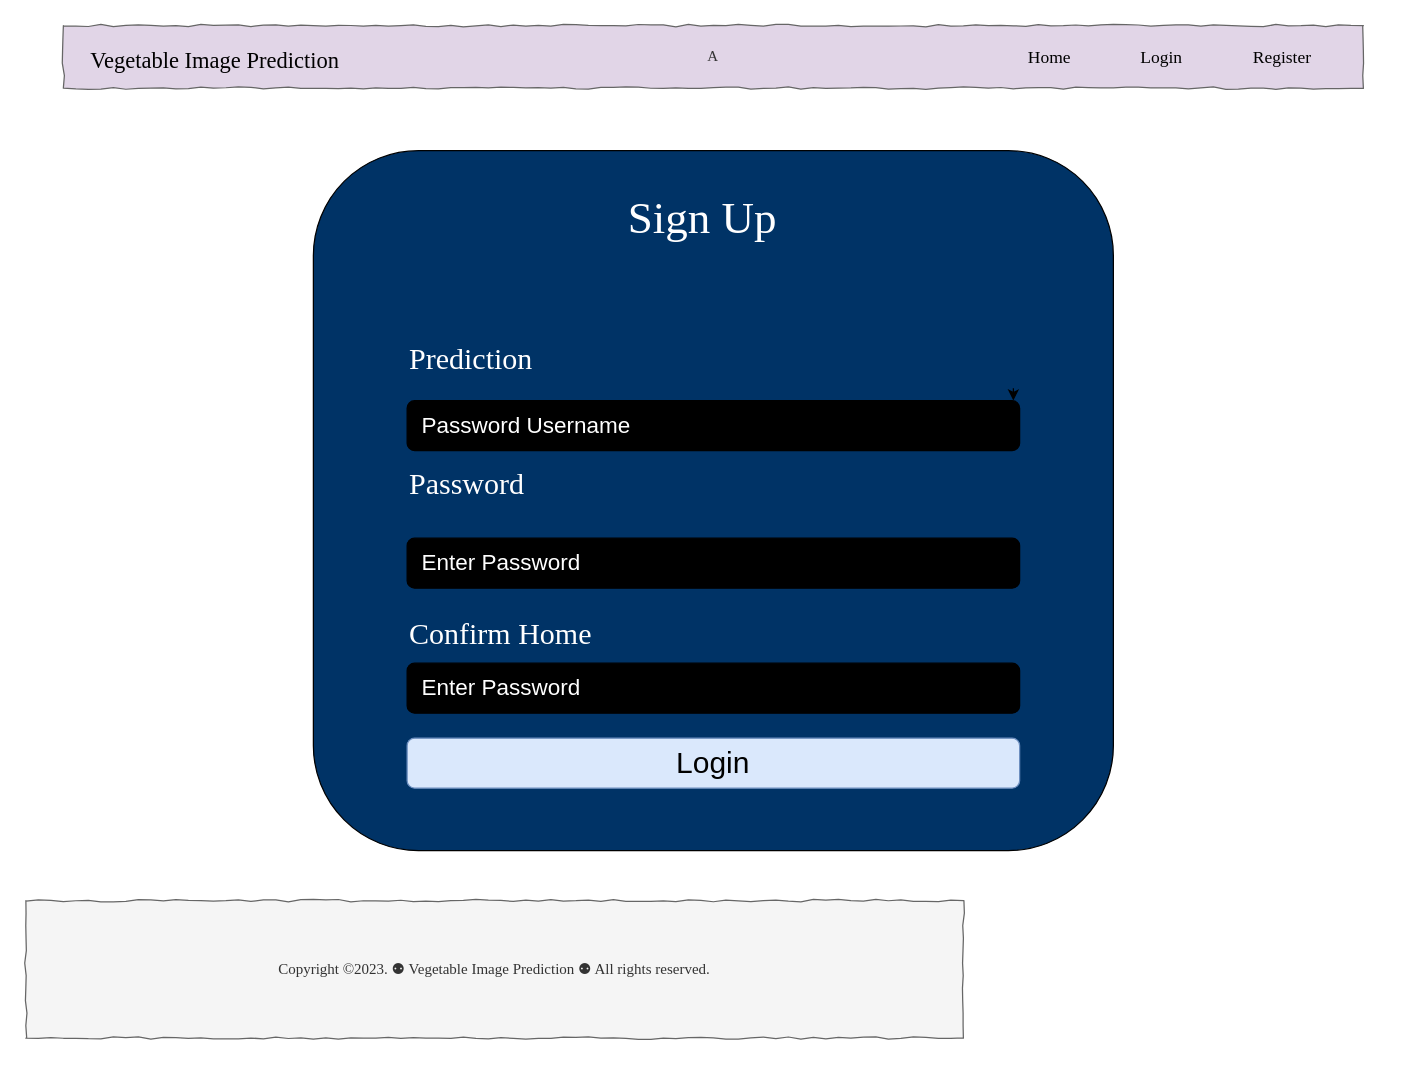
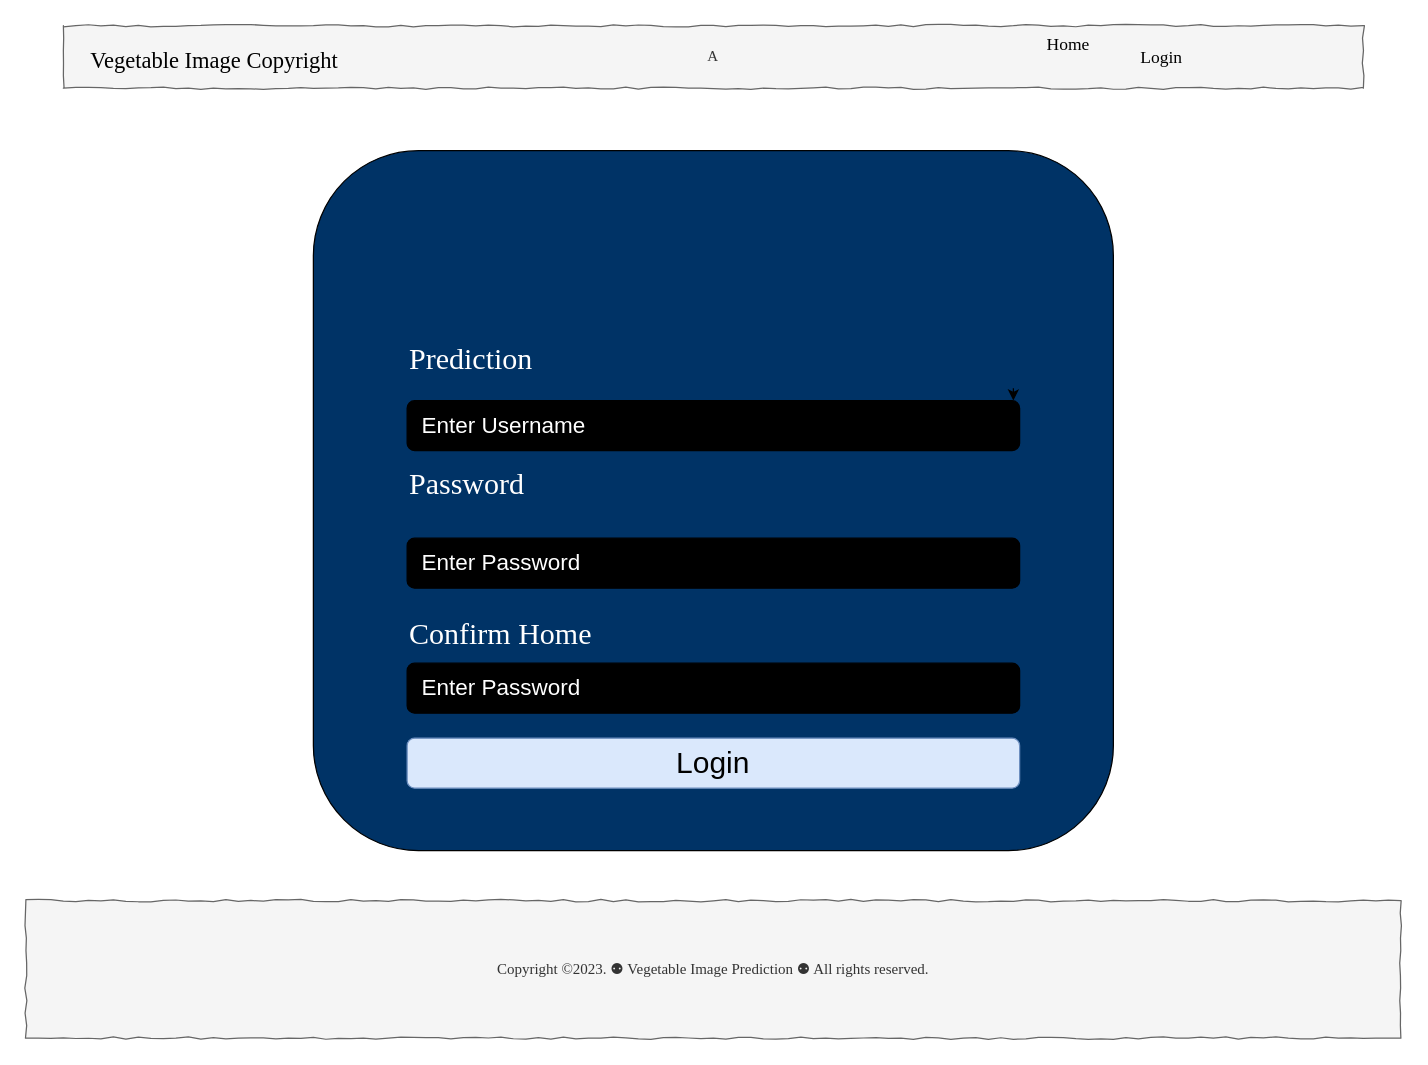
node "A": fillcolor #e1d5e7 -> #f5f5f5
node "Home": moved (1063, 57) -> (1082, 44)
node "Register": removed
node "Vegetable Image Prediction": label "Vegetable Image Prediction" -> "Vegetable Image Copyright"
node "Sign Up": removed
node "Password Username": label "Password Username" -> "Enter Username"
node "Copyright ©2023. ⚉ Vegetable Image Prediction ⚉ All rights reserved.": size 938x138 -> 1375x138
